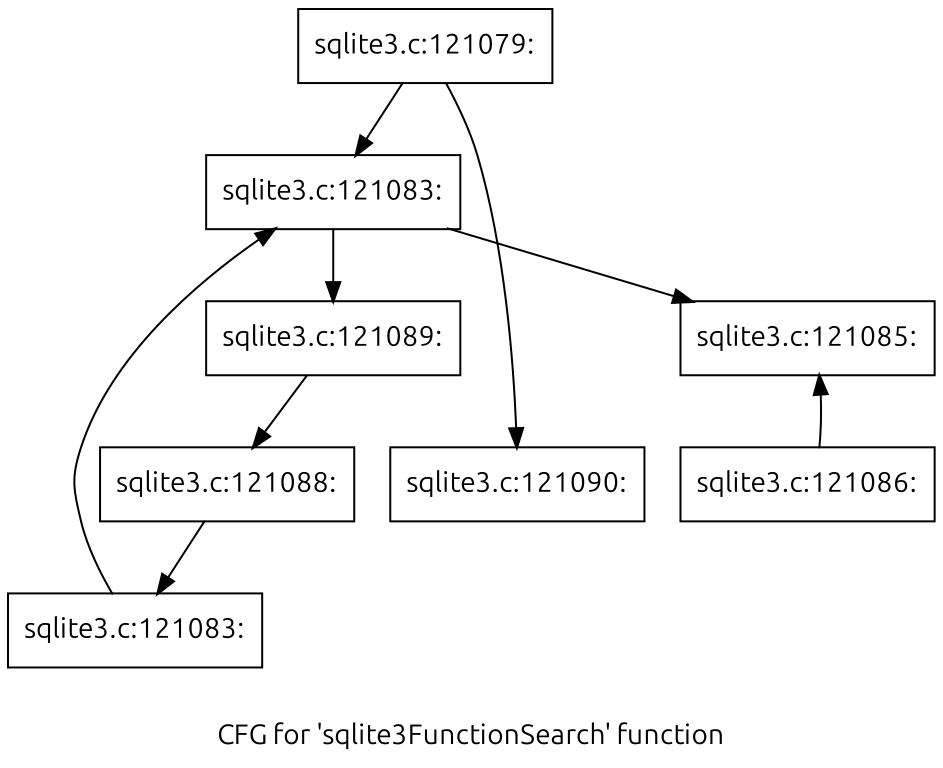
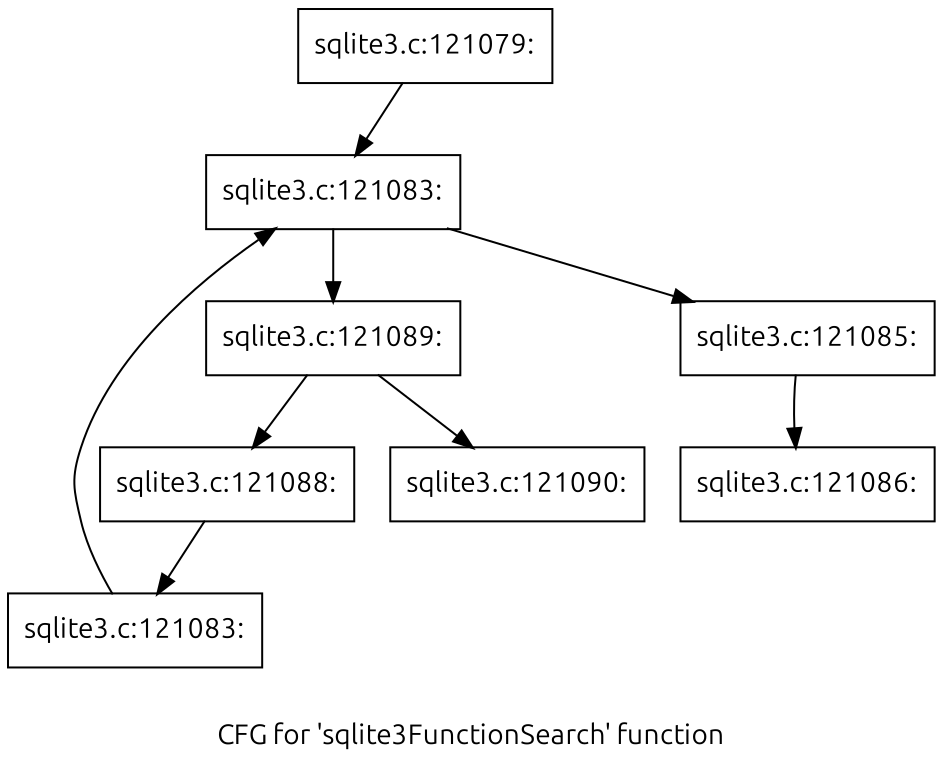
edge "sqlite3.c:121079:" -> "sqlite3.c:121090:": now "sqlite3.c:121089:" -> "sqlite3.c:121090:"
edge "sqlite3.c:121086:" -> "sqlite3.c:121085:": reversed
